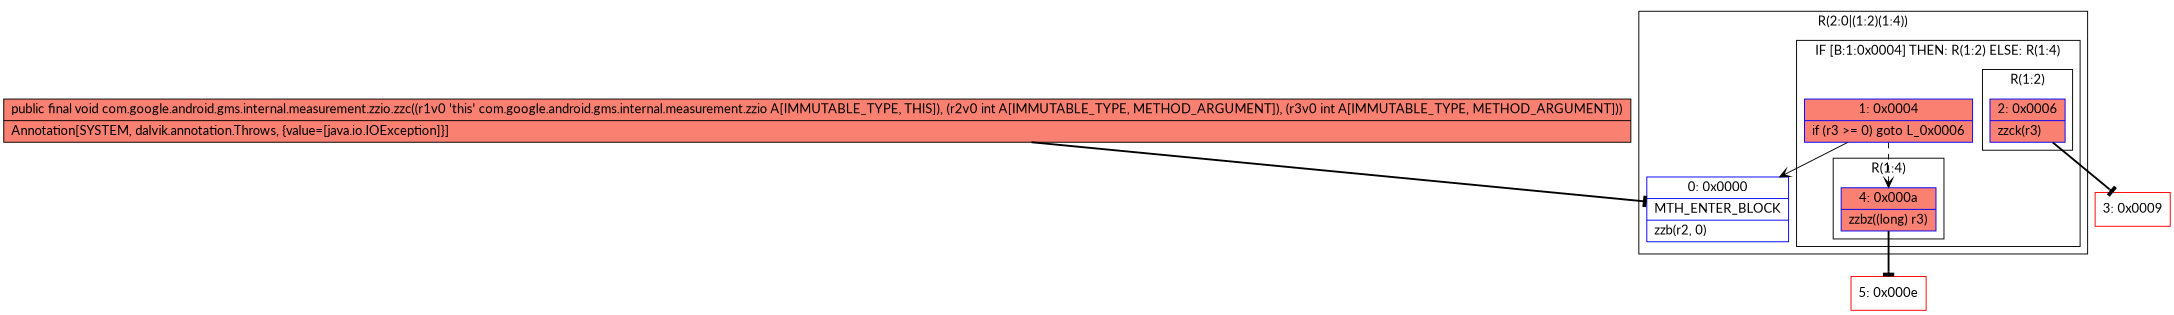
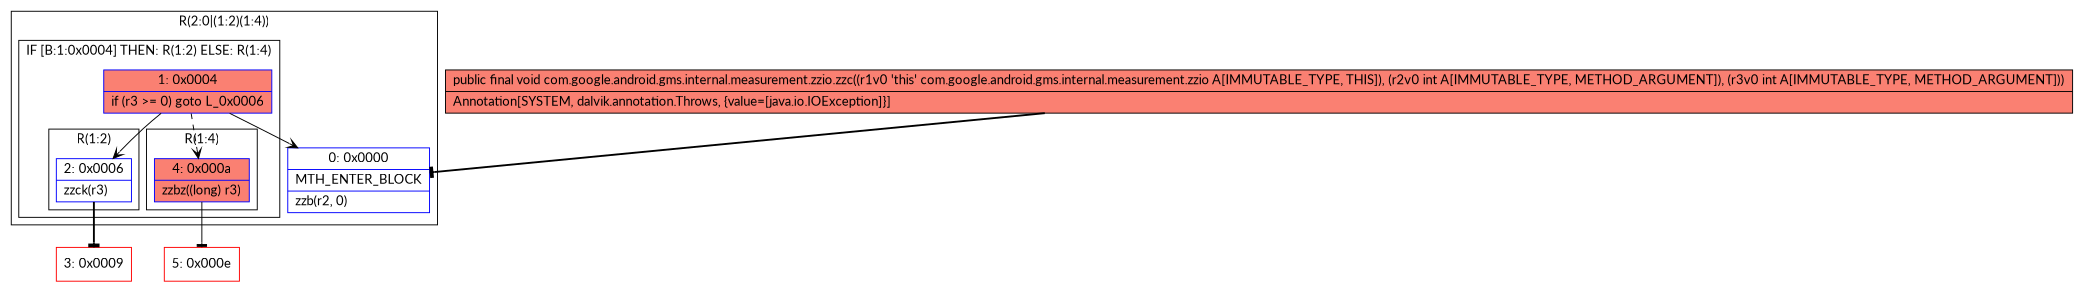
node "2: 0x0006": fillcolor salmon -> white
edge "1: 0x0004" -> "2: 0x0006": added
edge "4: 0x000a" -> "5: 0x000e": style bold -> solid
